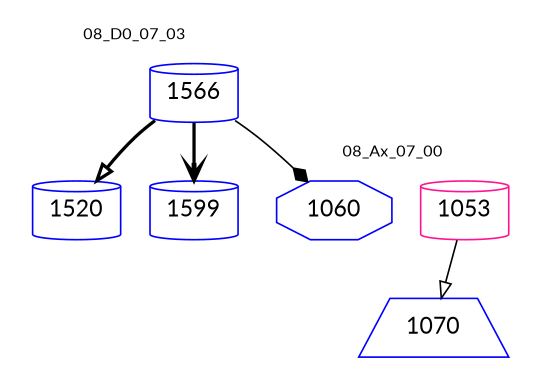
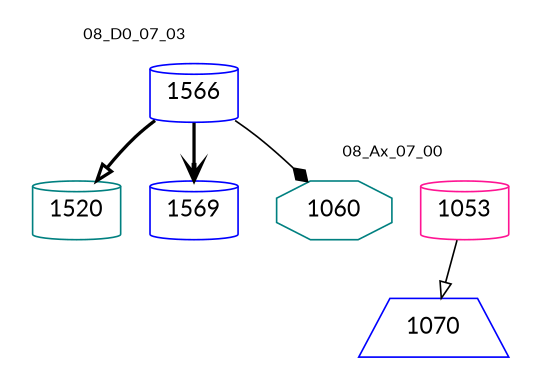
node "1520": color blue -> teal
node "1599": label "1599" -> "1569"
node "1060": color blue -> teal
